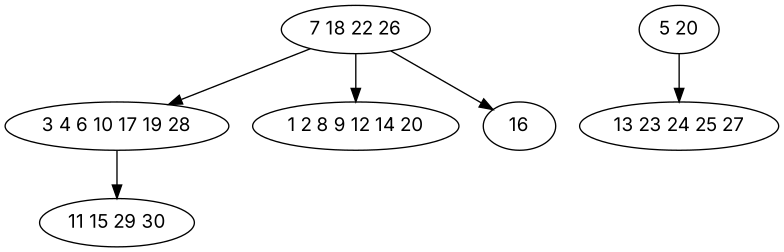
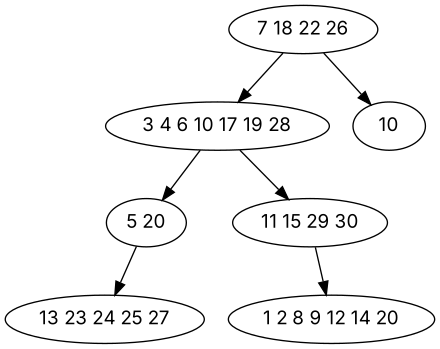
edge "7 18 22 26" -> "1 2 8 9 12 14 20": now "11 15 29 30" -> "1 2 8 9 12 14 20"
node "16": label "16" -> "10"
edge "3 4 6 10 17 19 28" -> "5 20": added
